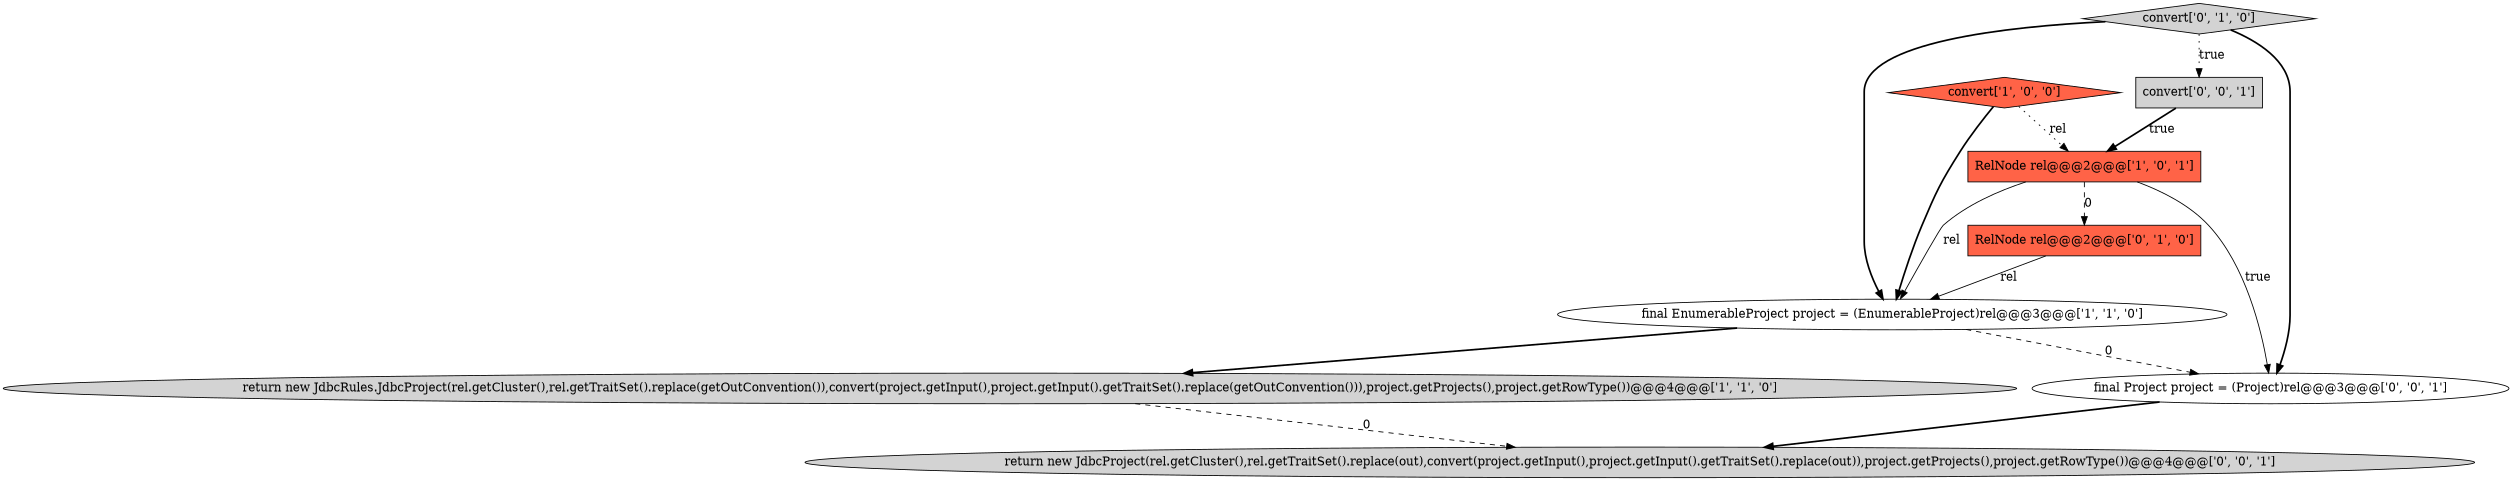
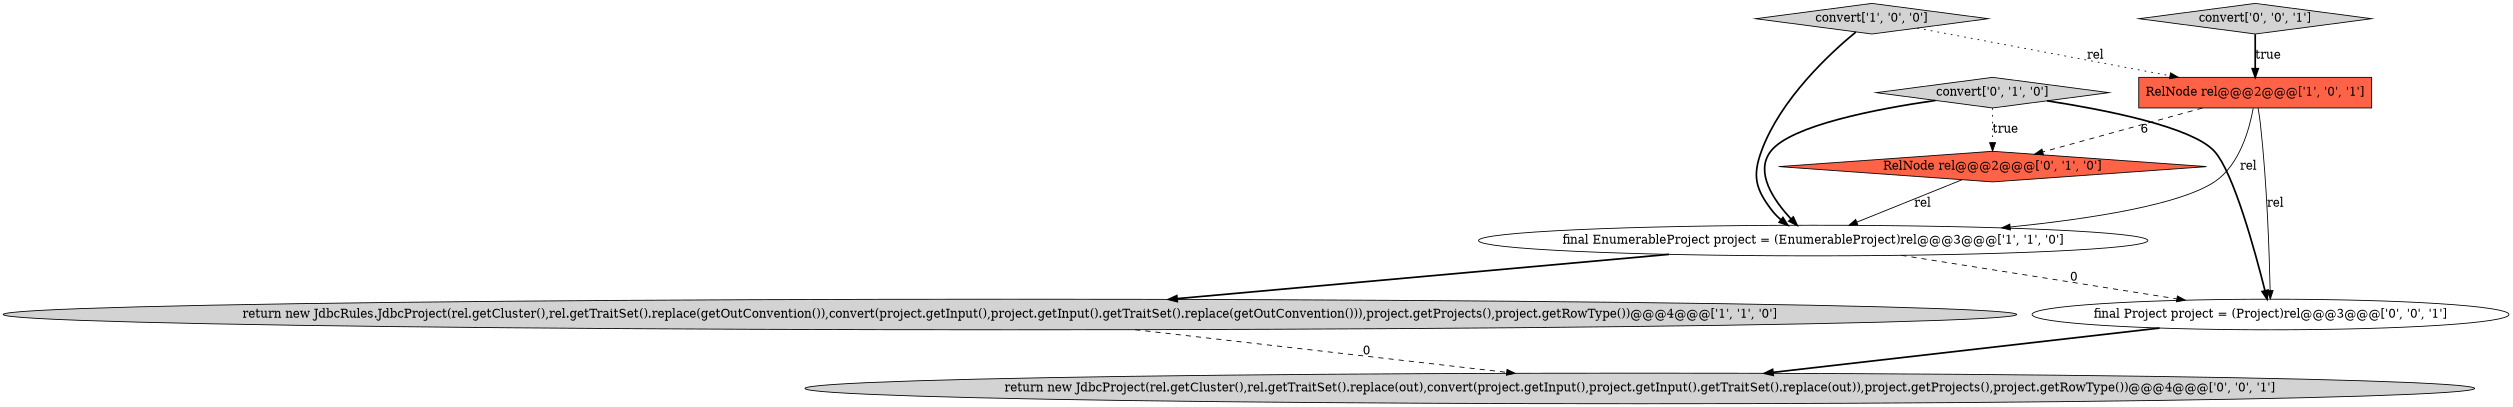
edge "convert['0', '1', '0']" -> "convert['0', '0', '1']": now "convert['0', '1', '0']" -> "RelNode rel@@@2@@@['0', '1', '0']"
node "convert['1', '0', '0']": fillcolor tomato -> lightgray
node "convert['0', '0', '1']": shape box -> diamond
edge "RelNode rel@@@2@@@['1', '0', '1']" -> "RelNode rel@@@2@@@['0', '1', '0']": label "0" -> "6"
node "RelNode rel@@@2@@@['0', '1', '0']": shape box -> diamond
edge "RelNode rel@@@2@@@['1', '0', '1']" -> "final Project project = (Project)rel@@@3@@@['0', '0', '1']": label "true" -> "rel"
